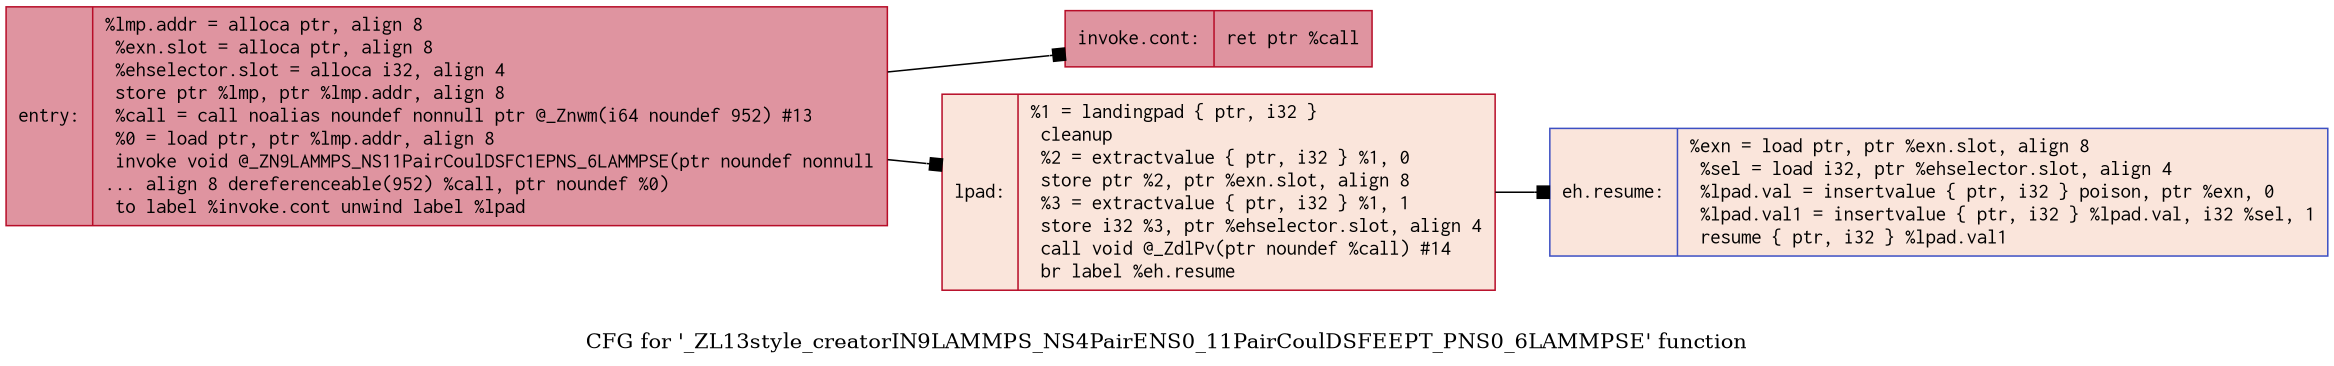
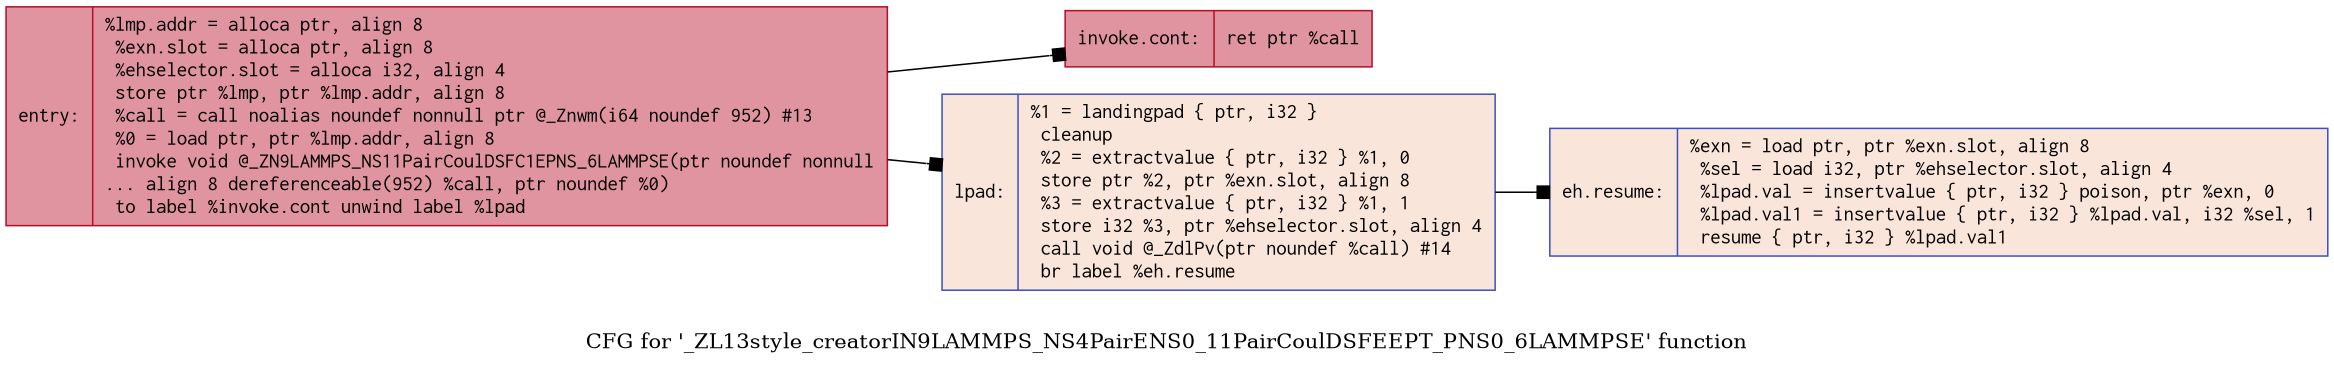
node "lpad:": color #b70d28ff -> #3d50c3ff
